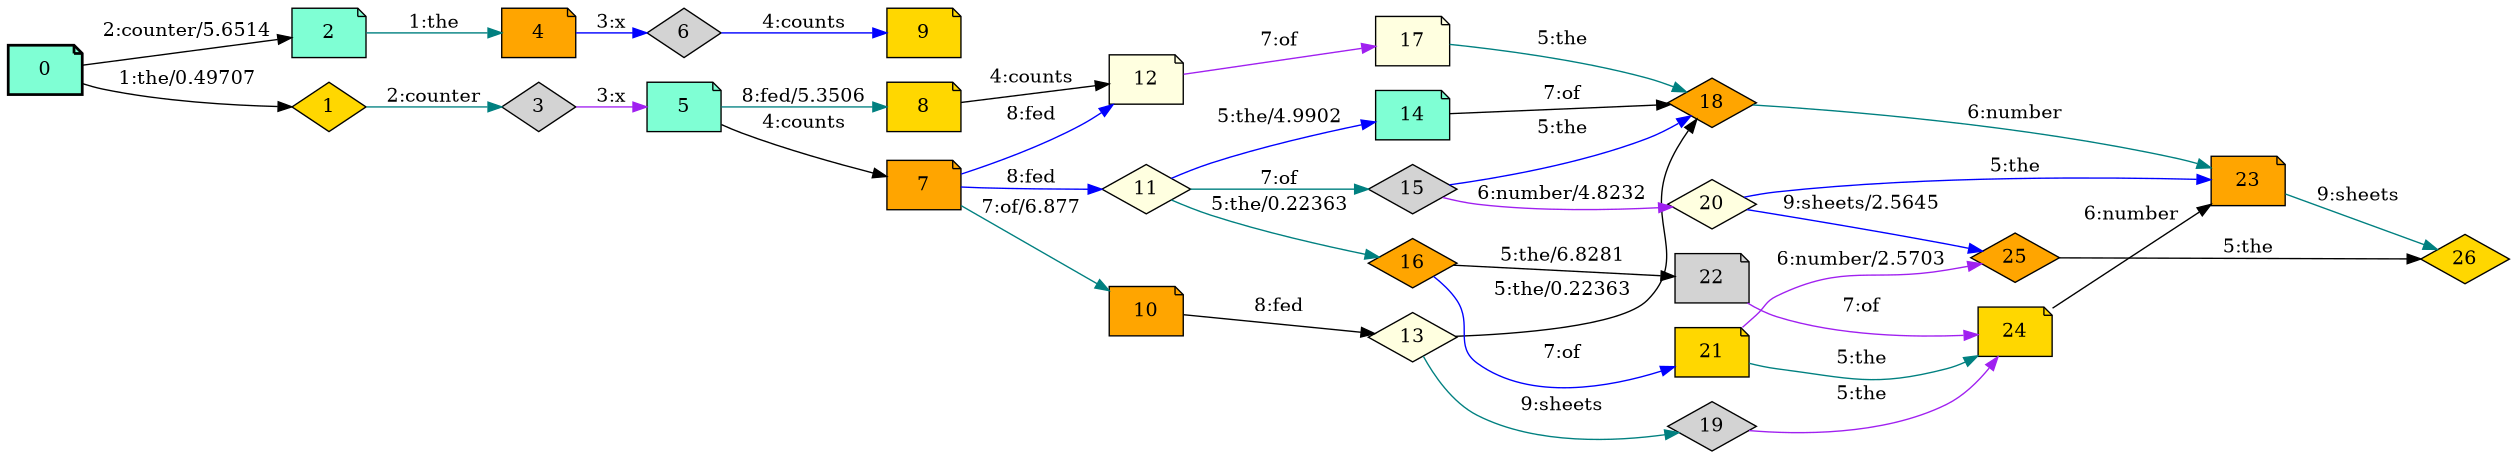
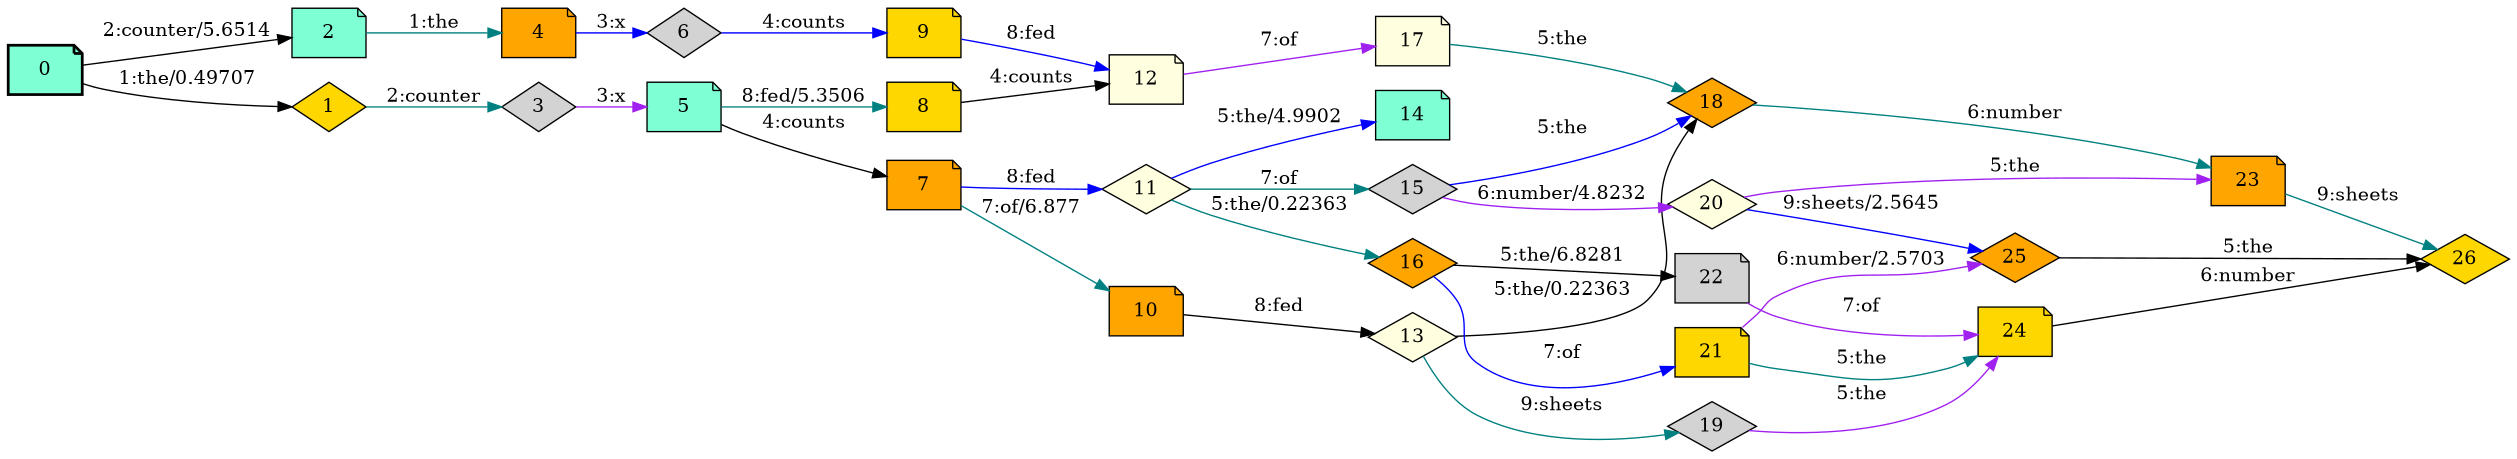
edge "14" -> "18": removed, label "7:of"
edge "7" -> "12": now "9" -> "12"
edge "20" -> "23": color blue -> purple
edge "24" -> "23": now "24" -> "26"
